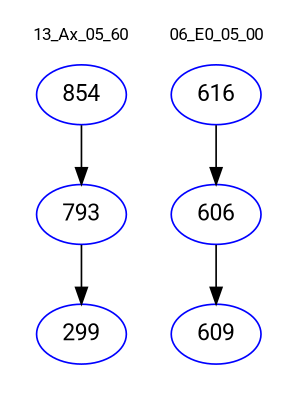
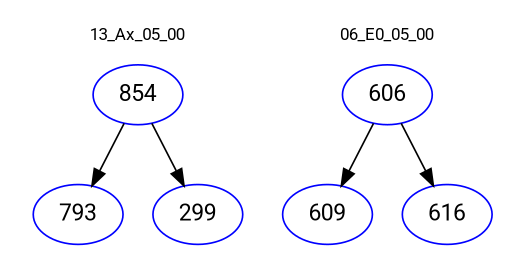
cluster "13_Ax_05_60": label "13_Ax_05_60" -> "13_Ax_05_00"
edge "616" -> "606": reversed
edge "793" -> "299": now "854" -> "299"
